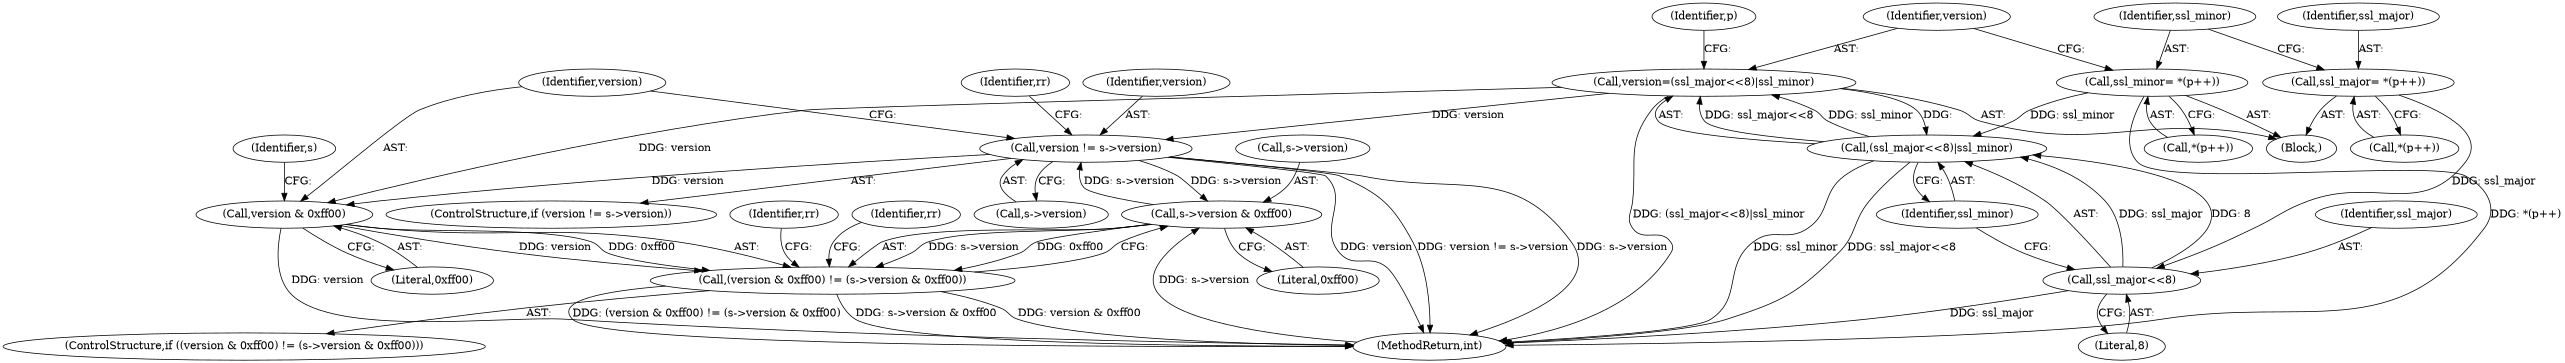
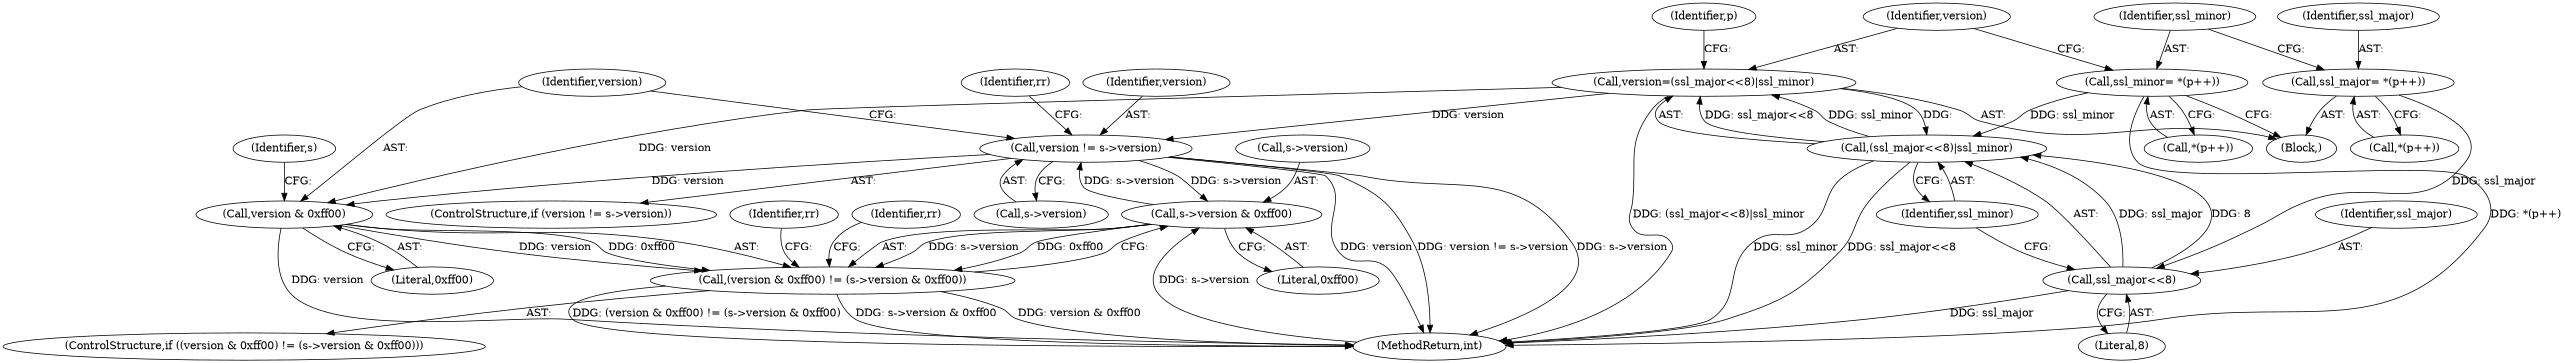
edge "(Call,ssl_minor= *(p++))" -> "(Block,)": label "AST: " -> "CFG: "
